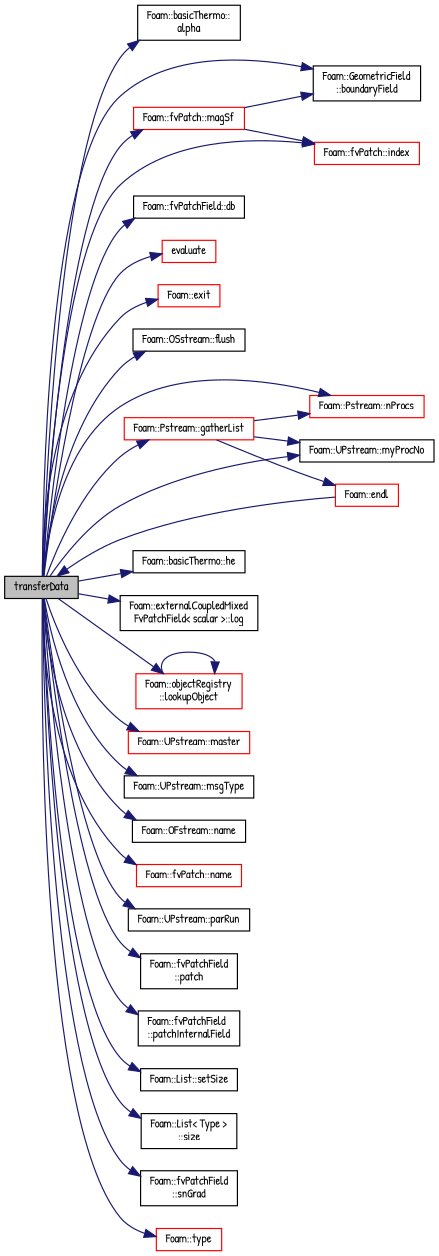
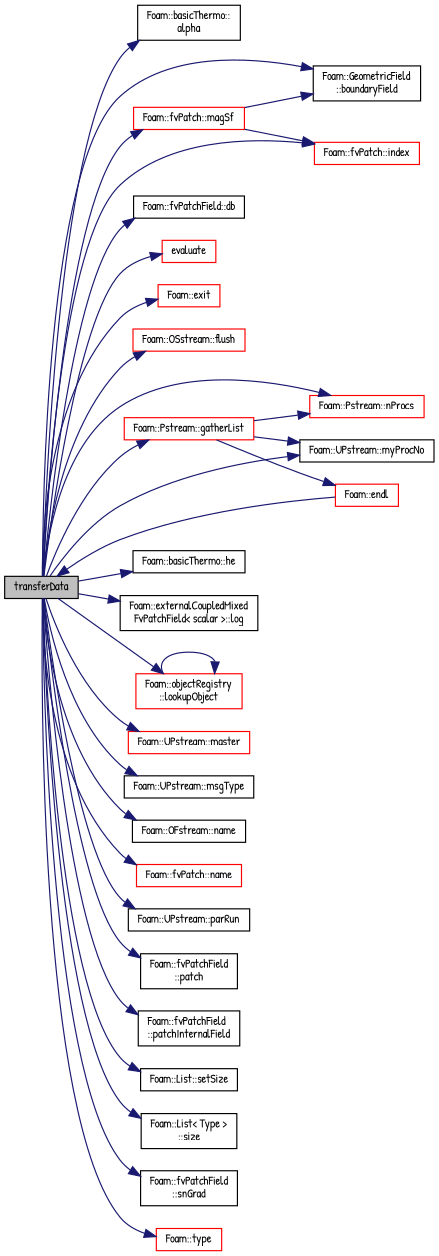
node "Foam::OSstream::flush": color black -> red
